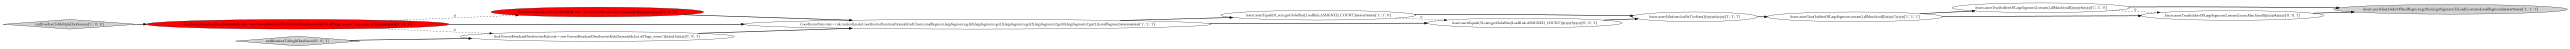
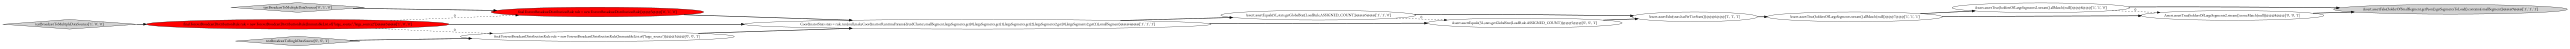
node "testBroadcastToMultipleDataSources['0', '1', '0']": added
